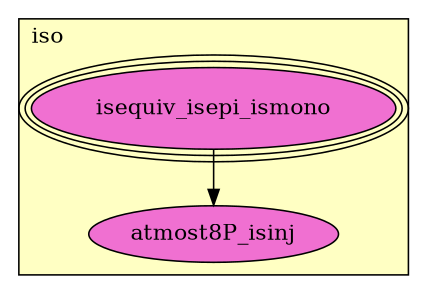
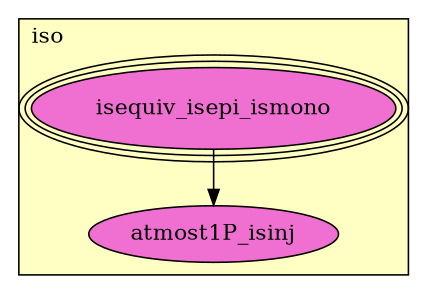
node "atmost8P_isinj": label "atmost8P_isinj" -> "atmost1P_isinj"
